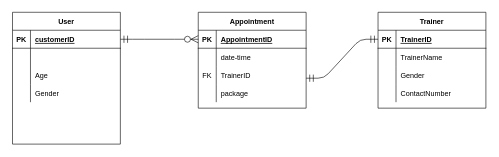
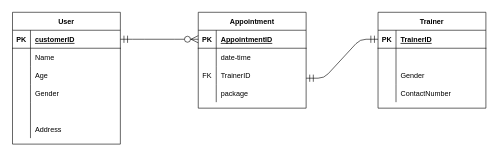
node "Name": added
node "TrainerName": removed
node "Address": added
